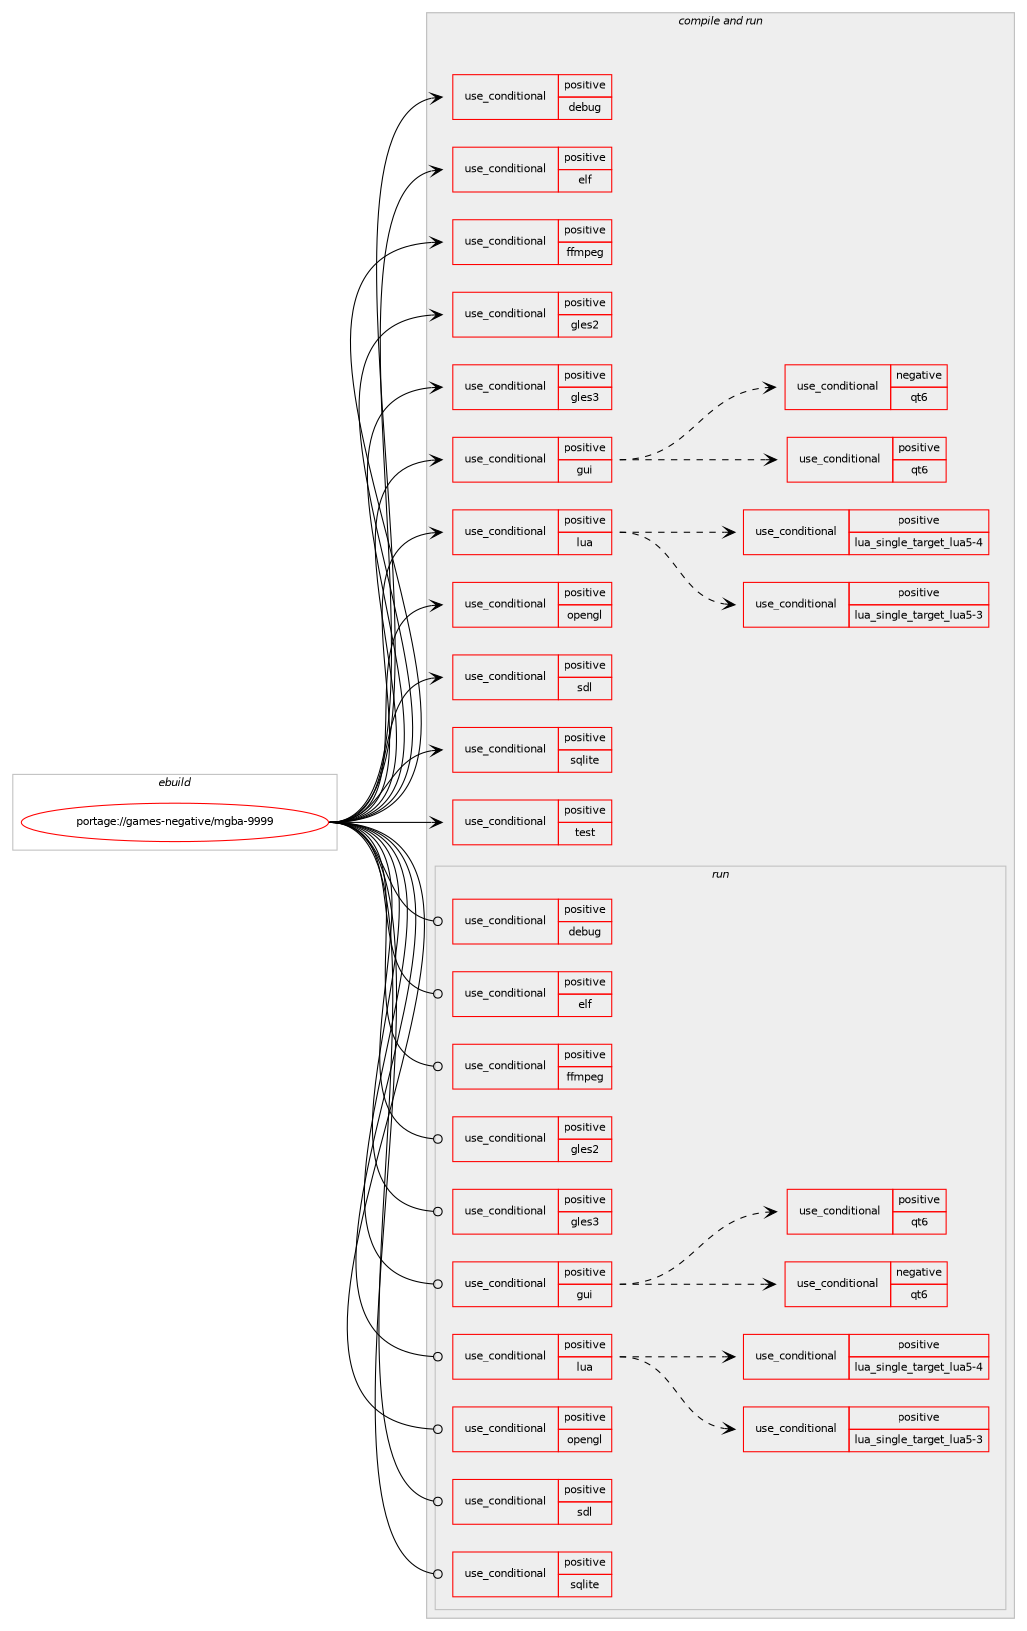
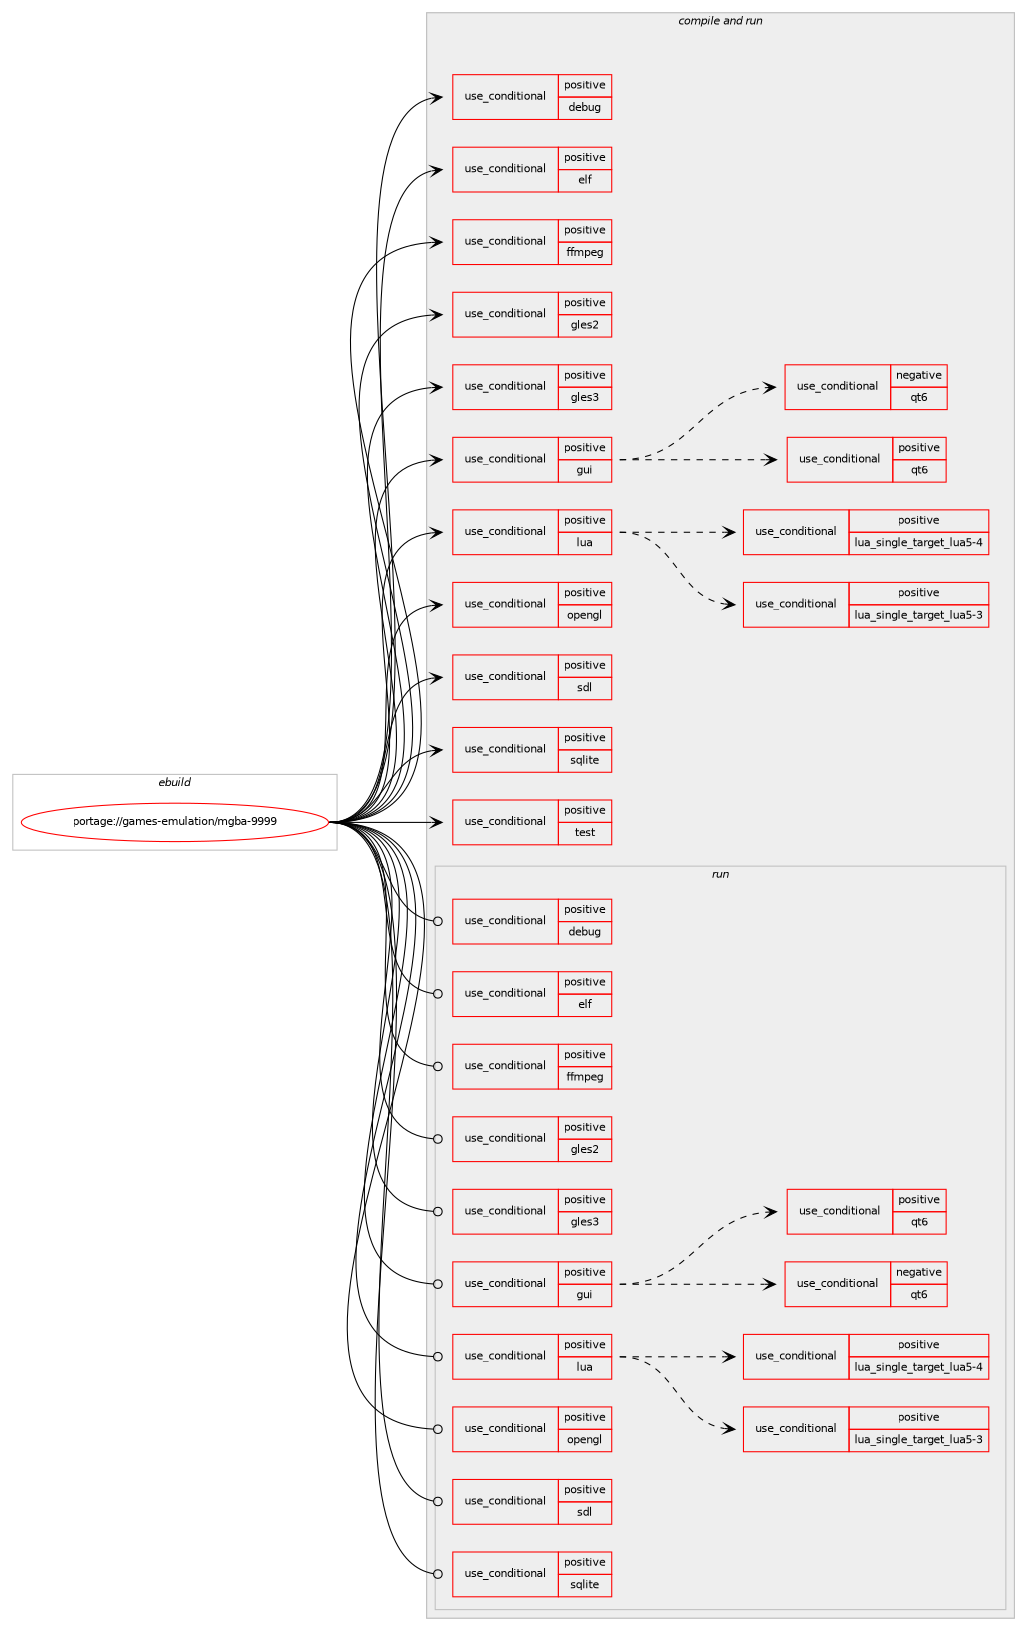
node "portage://games-negative/mgba-9999": label "portage://games-negative/mgba-9999" -> "portage://games-emulation/mgba-9999"
